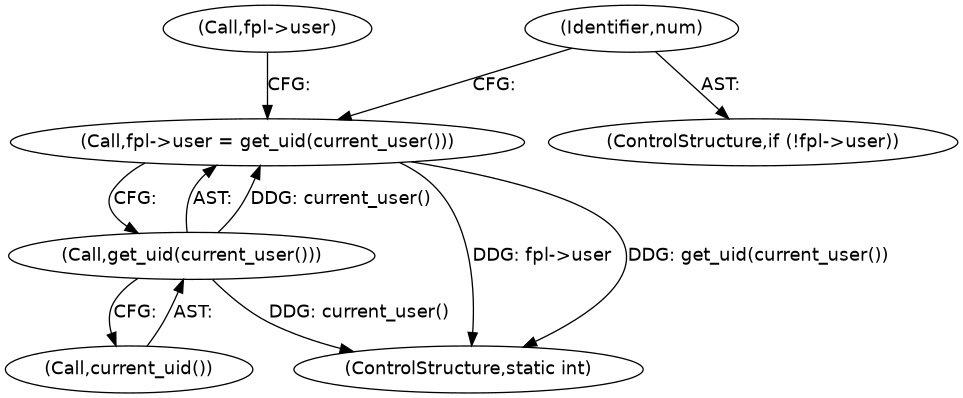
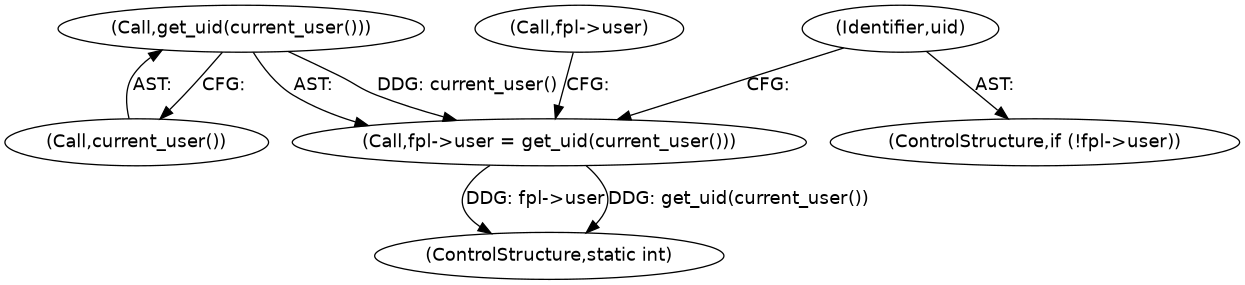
node "(Identifier,num)": label "(Identifier,num)" -> "(Identifier,uid)"
edge "(Call,fpl->user = get_uid(current_user()))" -> "(Call,get_uid(current_user()))": removed, label "CFG:"
edge "(Call,get_uid(current_user()))" -> "(ControlStructure,static int)": removed, label "DDG: current_user()"
node "(Call,current_uid())": label "(Call,current_uid())" -> "(Call,current_user())"
